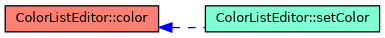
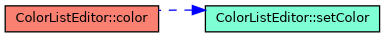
edge "ColorListEditor::setColor" -> "ColorListEditor::color": reversed
